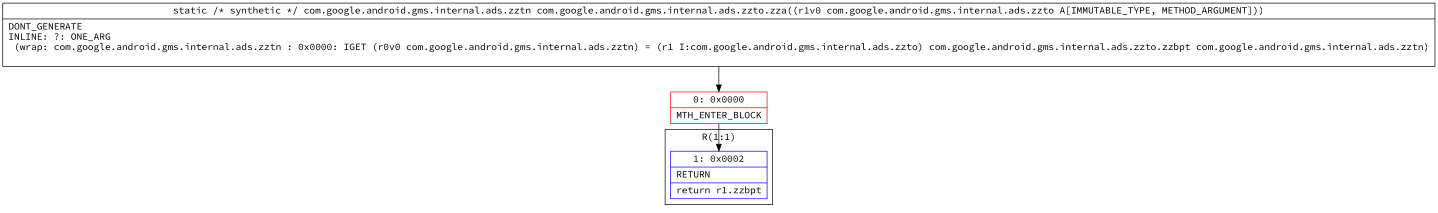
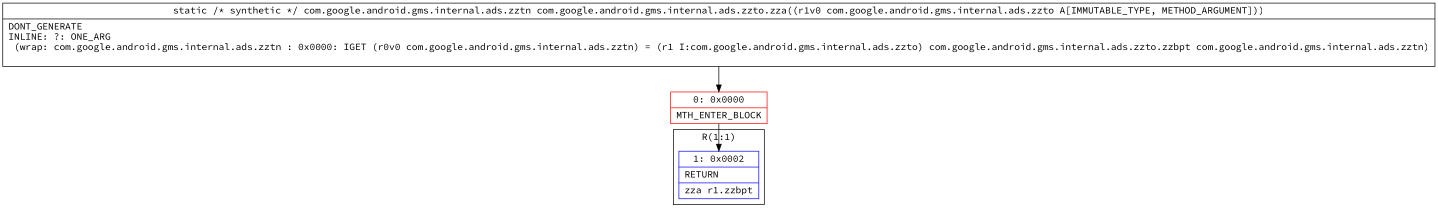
node "1: 0x0002": text "return r1.zzbpt" -> "zza r1.zzbpt"
